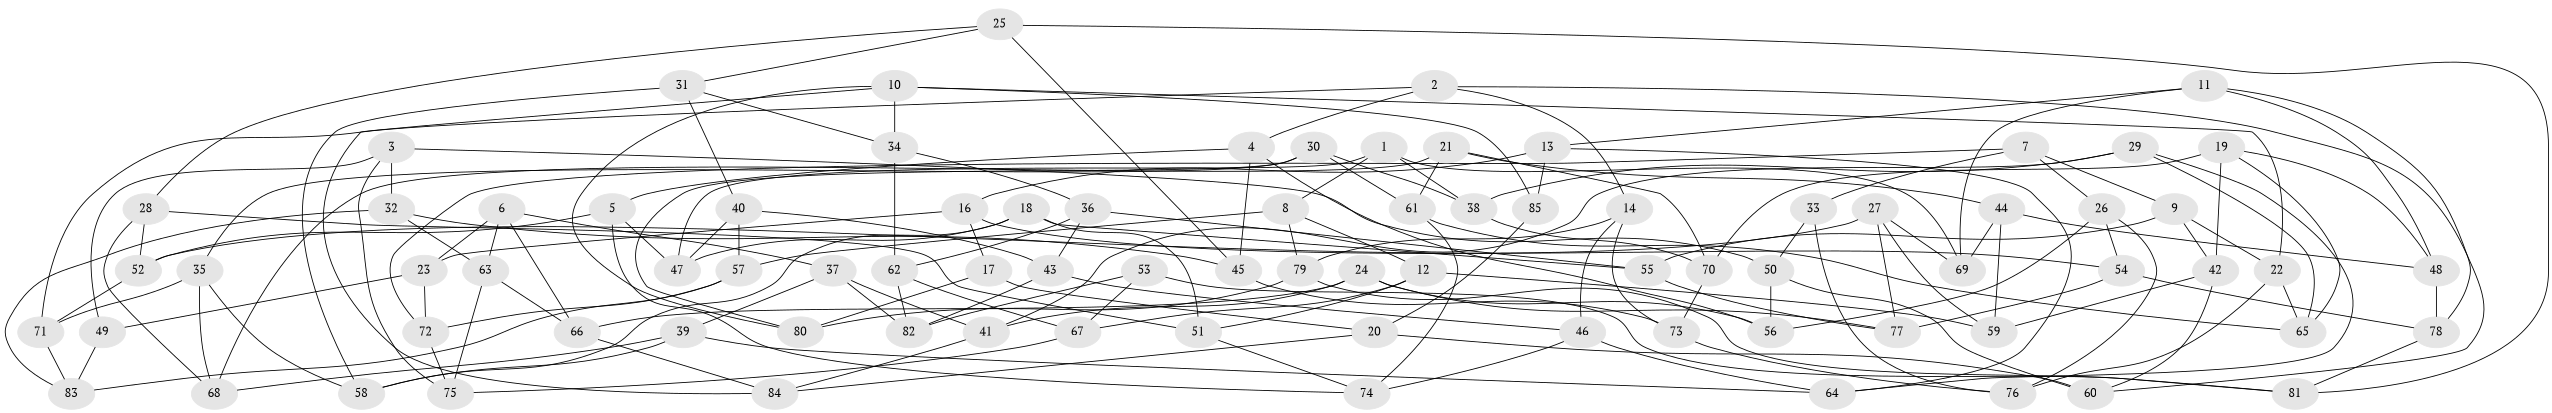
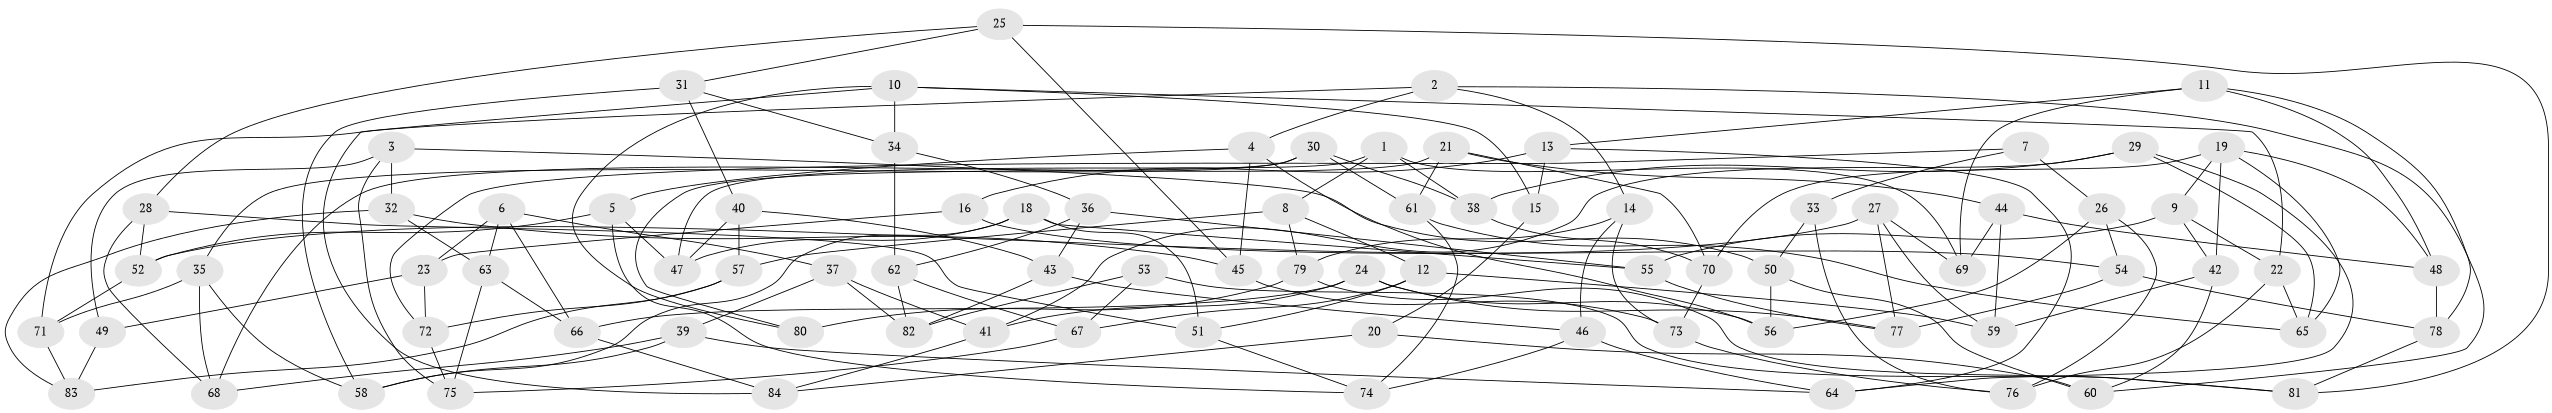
edge "7" -- "9": now "19" -- "9"
node "85": label "85" -> "15"
node "17": removed
